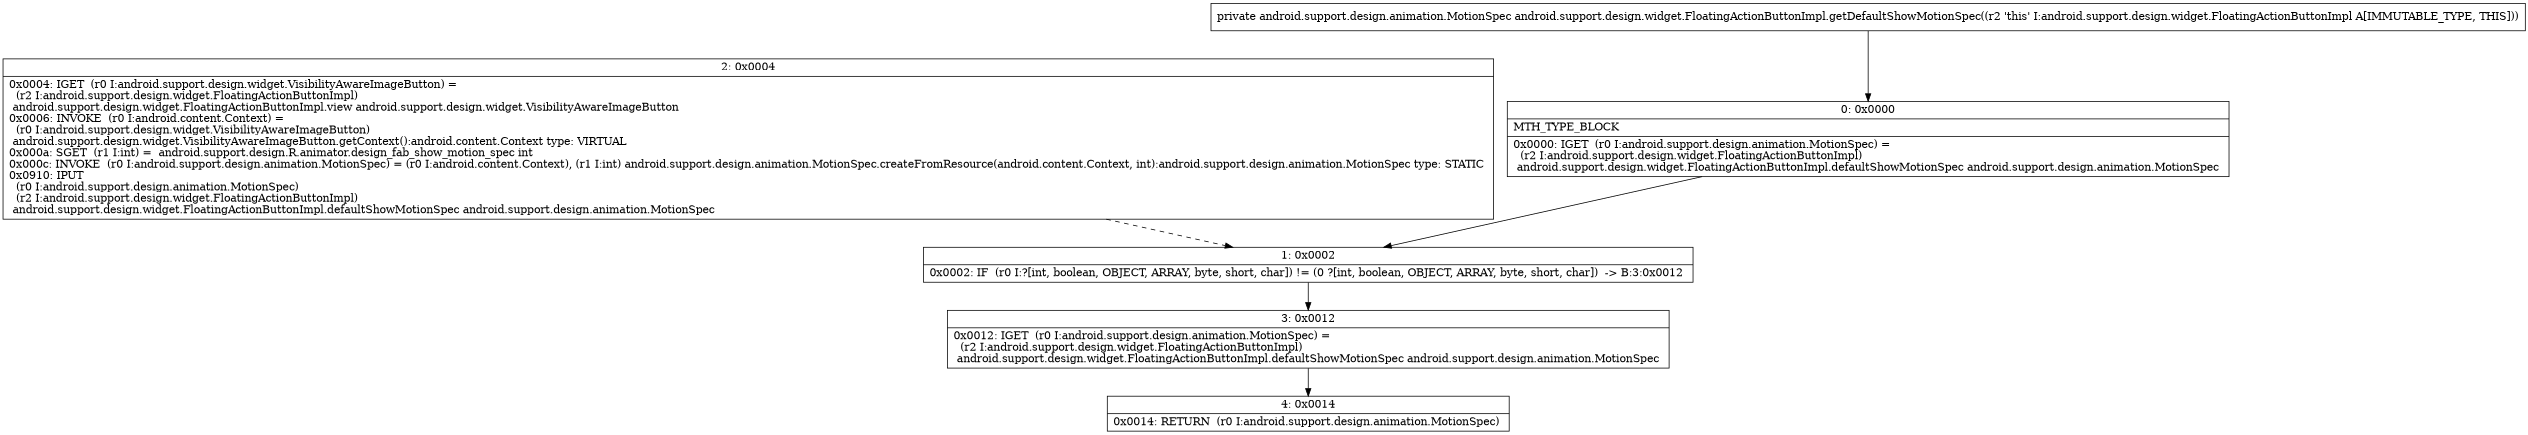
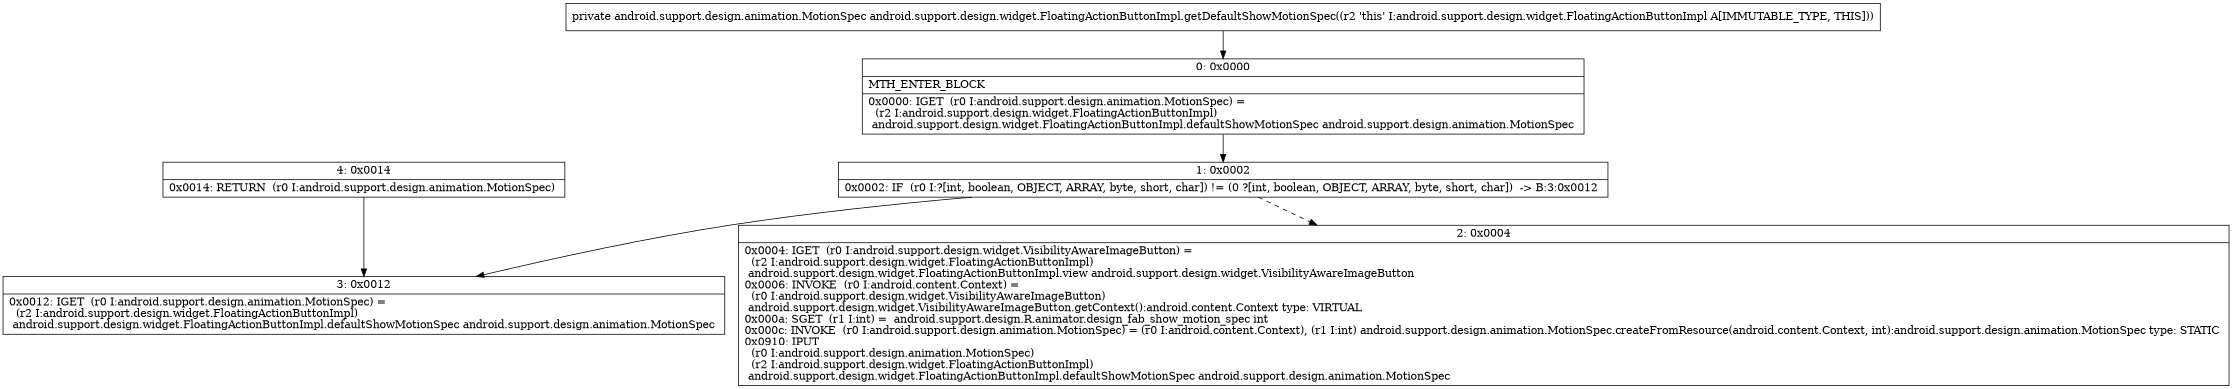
node "0: 0x0000": text "MTH_TYPE_BLOCK" -> "MTH_ENTER_BLOCK"
edge "2: 0x0004" -> "1: 0x0002": reversed
edge "3: 0x0012" -> "4: 0x0014": reversed
